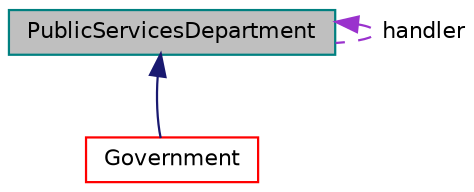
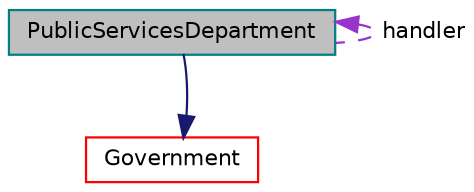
edge "Government" -> "PublicServicesDepartment": reversed
